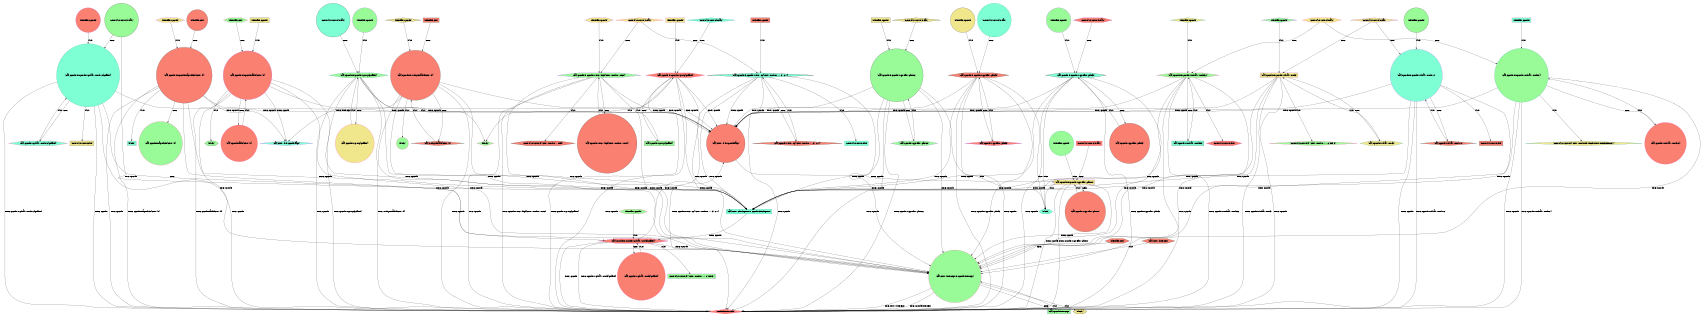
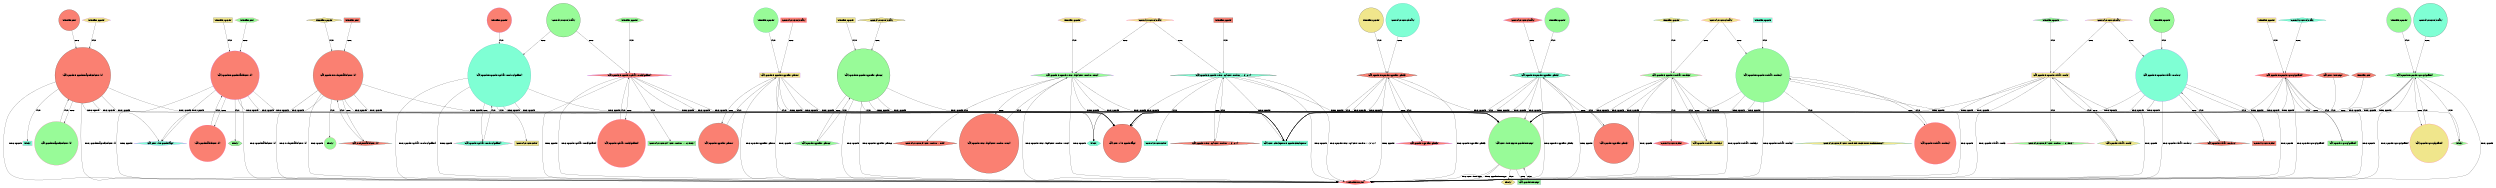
edge "(Call,opcode = twobyte_table[ctxt->b])" -> "(Call,ctxt->d = opcode.flags)": label "DDG: intercept" -> "DDG: opcode"
edge "(Call,opcode_map_0f_38[ctxt->b])" -> "(Call,opcode = opcode_map_0f_38[ctxt->b])": added, label "AST:"
node "(Call,opcode.u.mdual->mode32)": fillcolor aquamarine -> khaki
edge "(Call,ctxt->d |= opcode.flags)" -> "(Call,opcode = opcode.u.gprefix->pfx_no)": reversed
edge "(Call,ctxt->check_perm = opcode.check_perm)" -> "(Call,opcode = opcode.u.gdual->mod3[goffset])": reversed
node "(Call,opcode = opcode.u.gdual->mod3[goffset])": shape hexagon -> diamond
